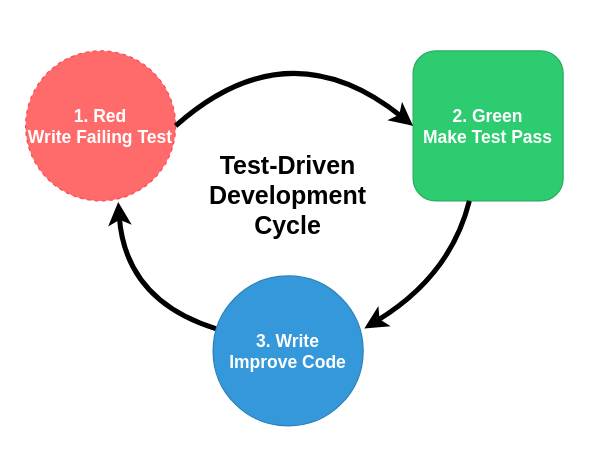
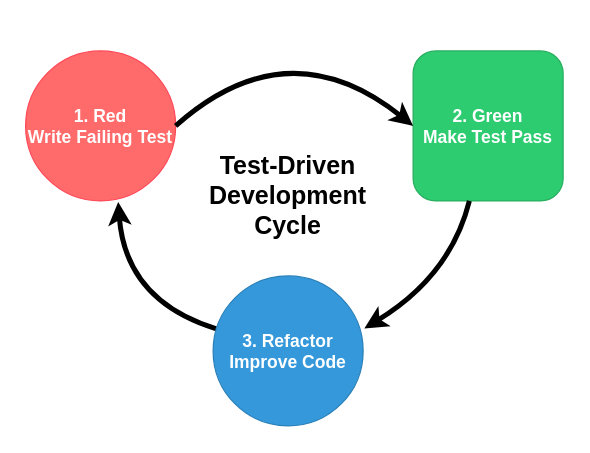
node "1. Red Write Failing Test": style dashed -> solid
node "3. Write Improve Code": label "3. Write Improve Code" -> "3. Refactor Improve Code"
